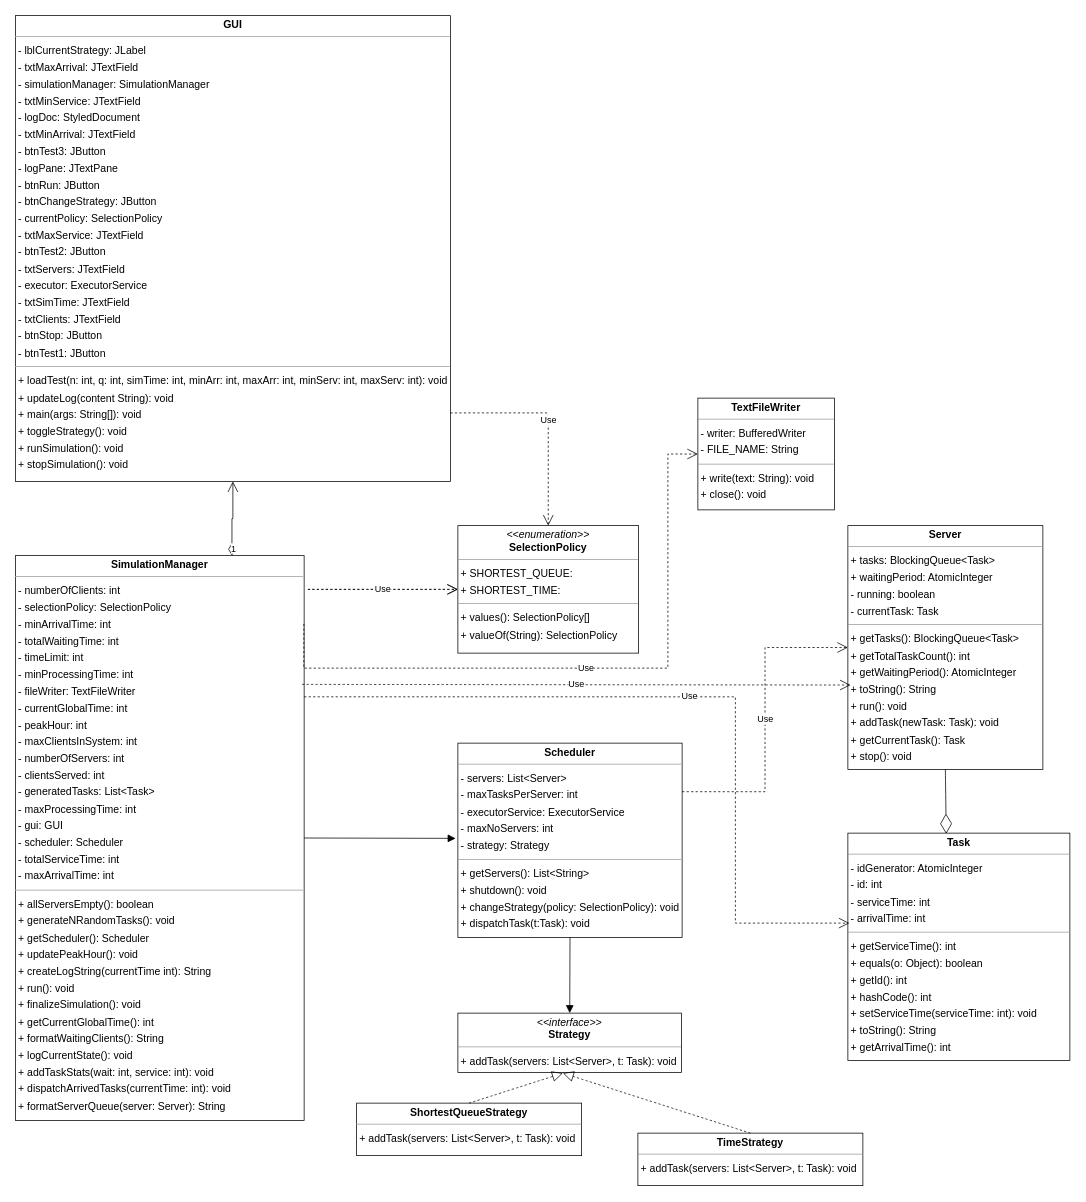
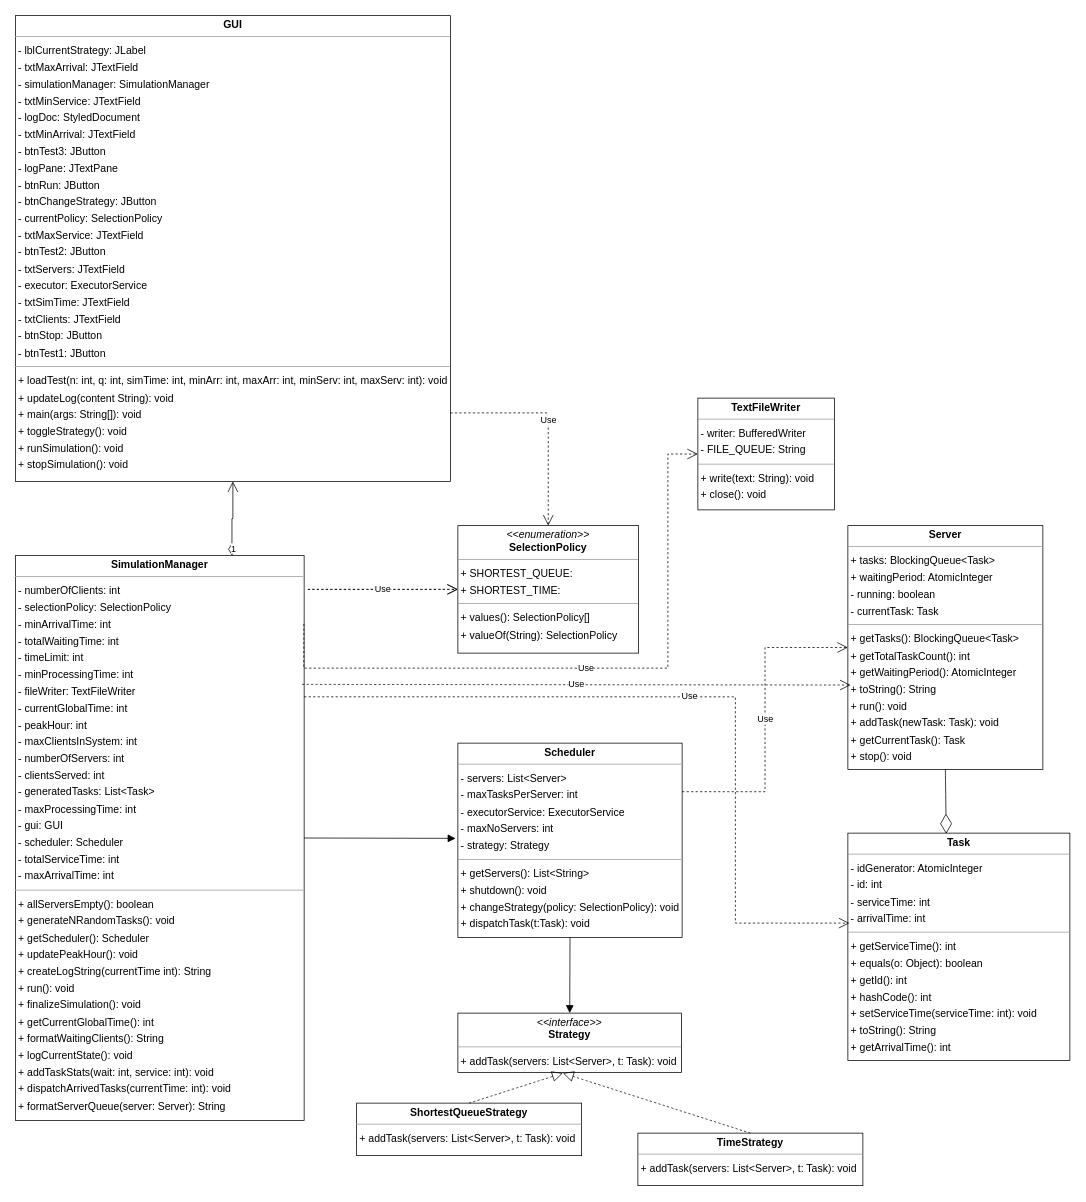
node "TextFileWriter - writer: BufferedWriter - FILE_NAME: String + write(text: String): void + close(): void": label "TextFileWriter - writer: BufferedWriter - FILE_NAME: String + write(text: String): void + close(): void" -> "TextFileWriter - writer: BufferedWriter - FILE_QUEUE: String + write(text: String): void + close(): void"
